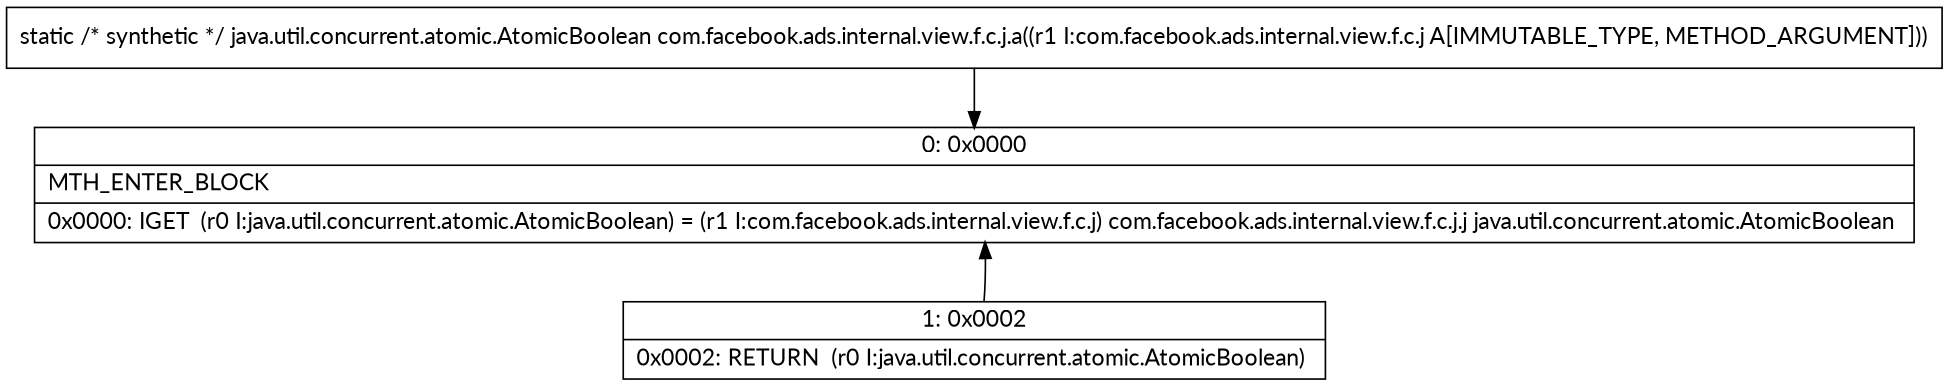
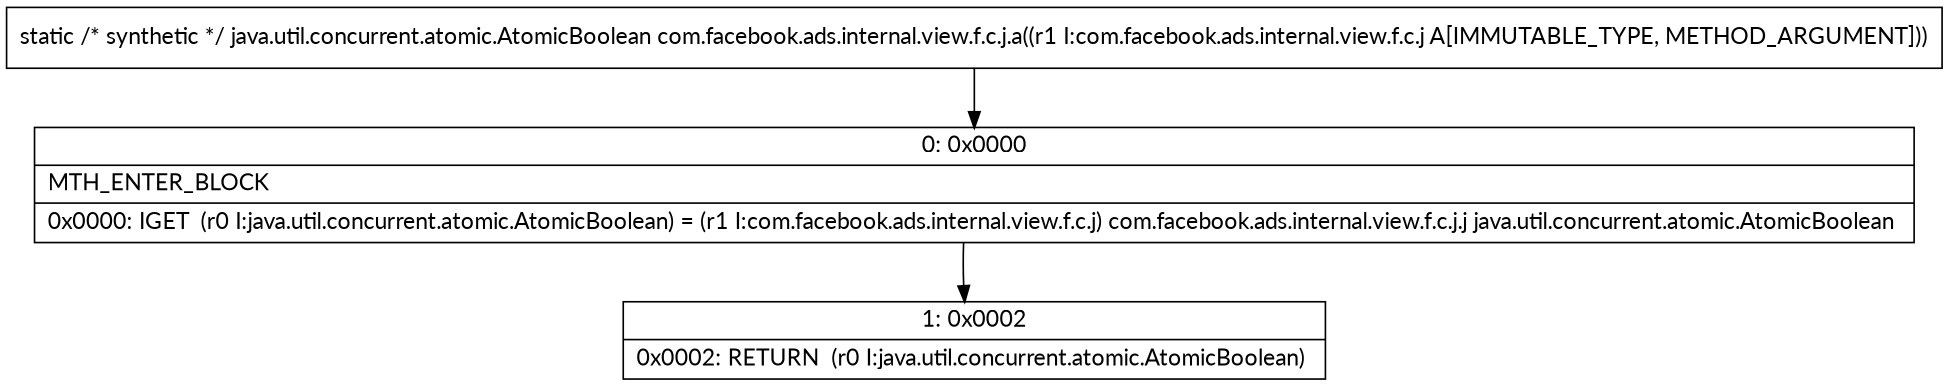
edge "1: 0x0002" -> "0: 0x0000": reversed
